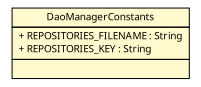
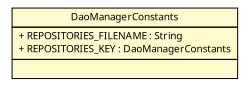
node "DaoManagerConstants": text "+ REPOSITORIES_KEY : String" -> "+ REPOSITORIES_KEY : DaoManagerConstants"
